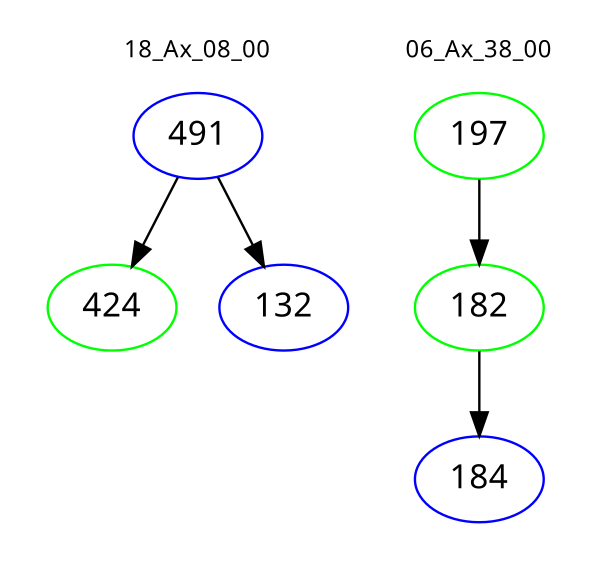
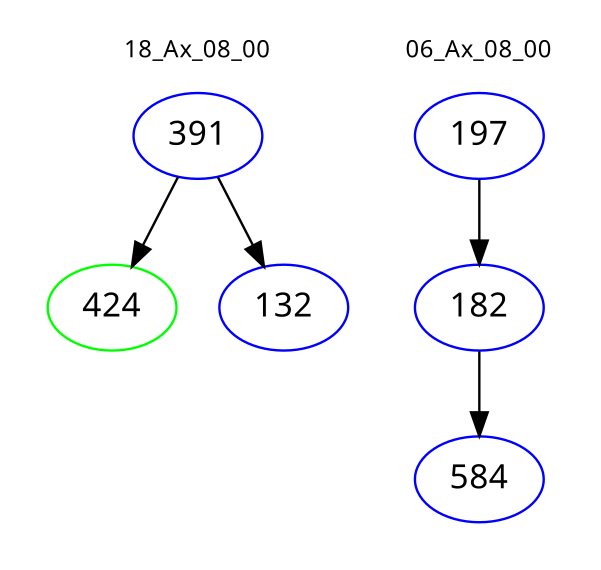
cluster "06_Ax_38_00": label "06_Ax_38_00" -> "06_Ax_08_00"
node "491": label "491" -> "391"
node "197": color green -> blue
node "182": color green -> blue
node "184": label "184" -> "584"
